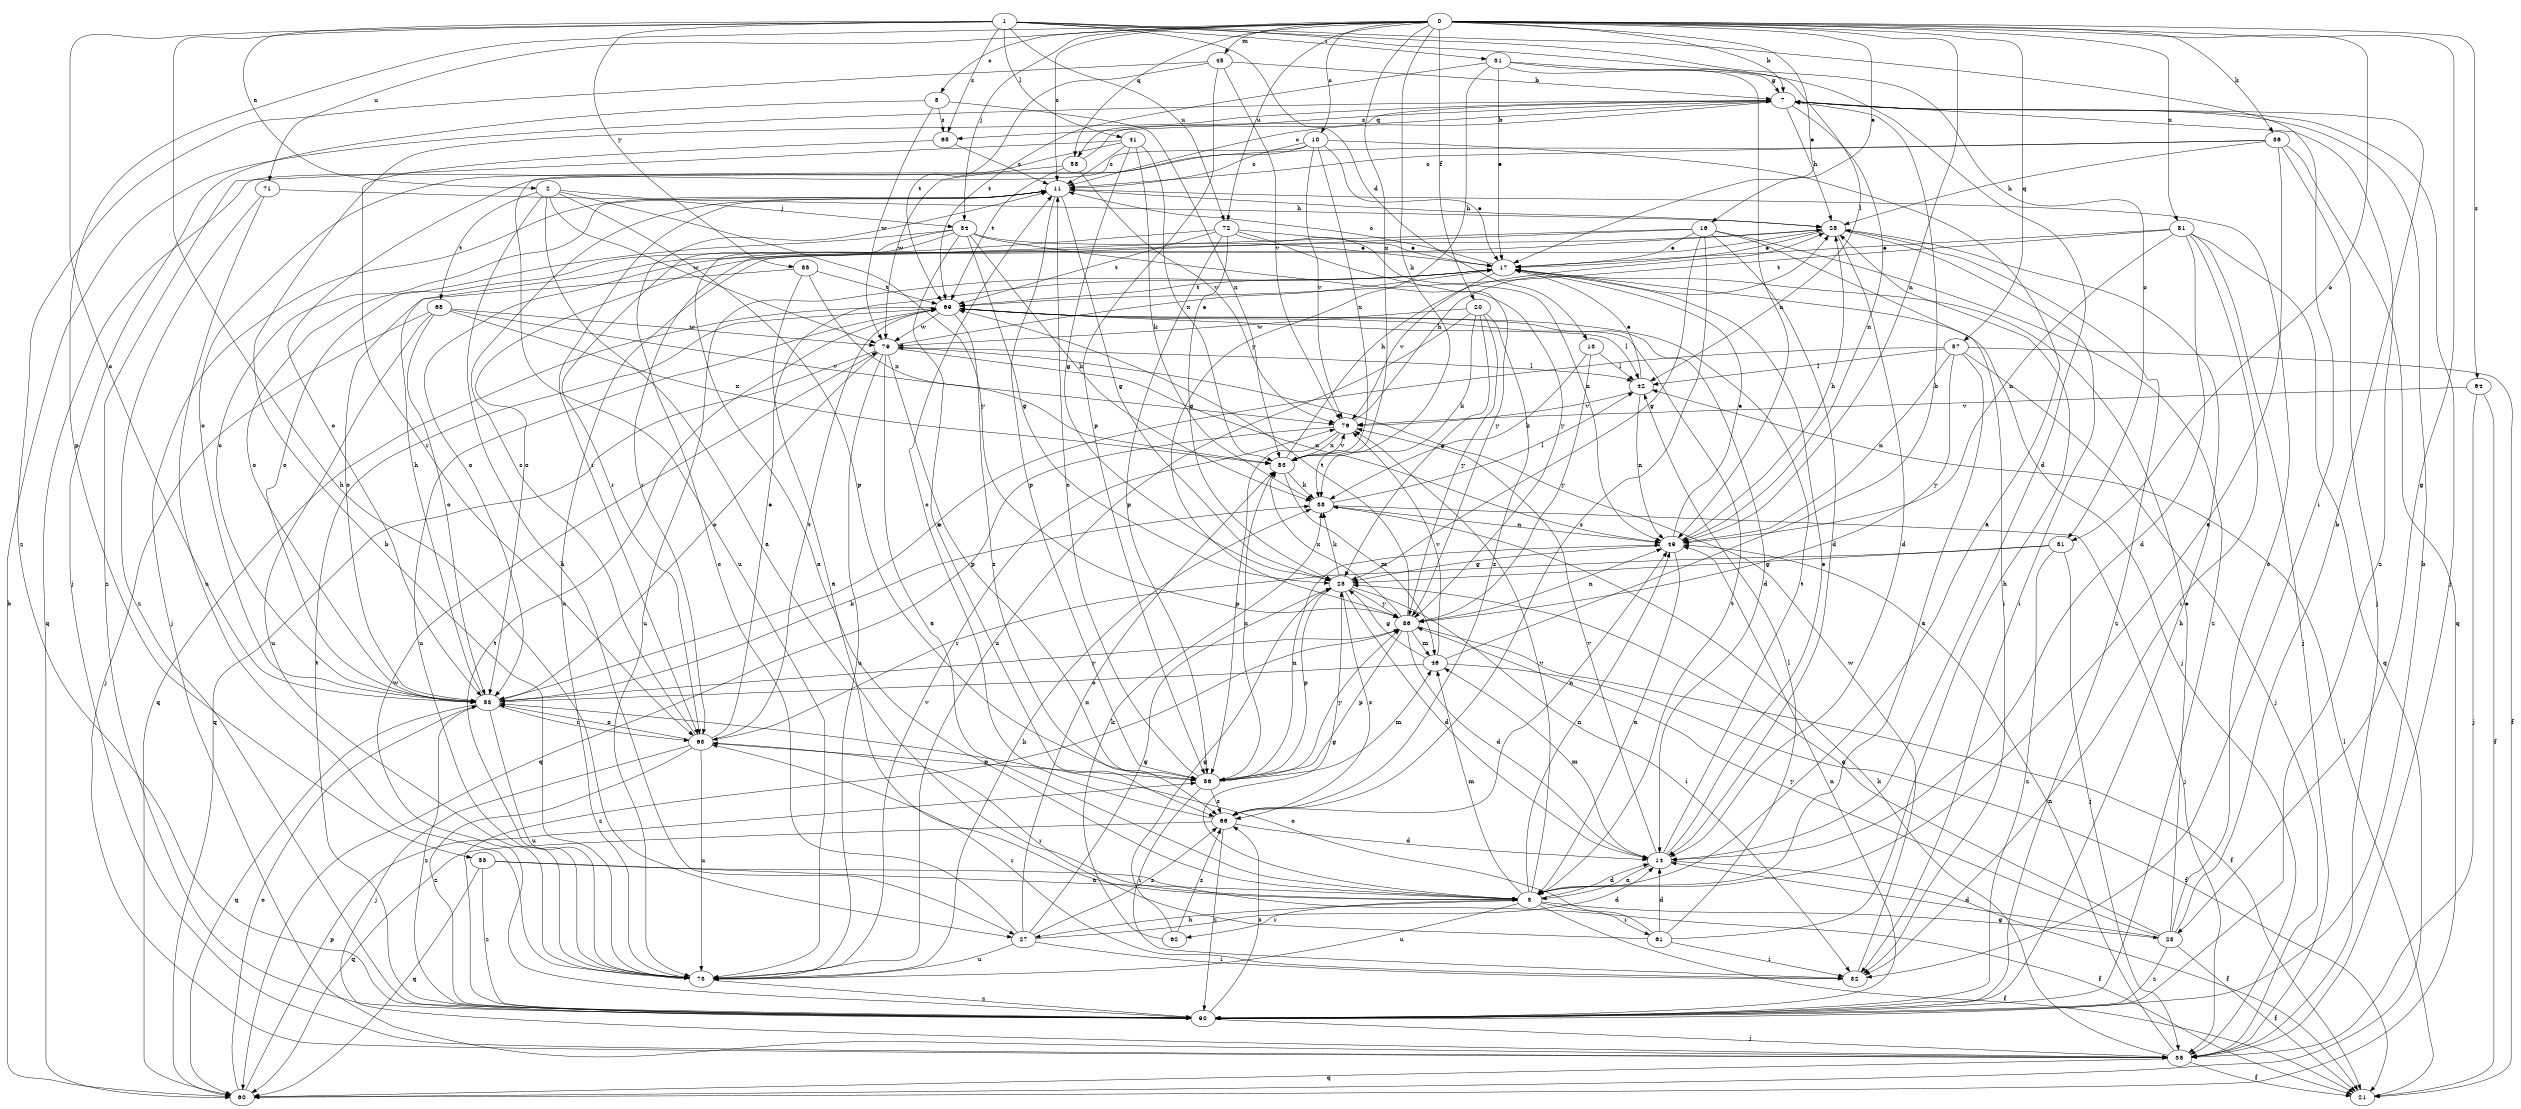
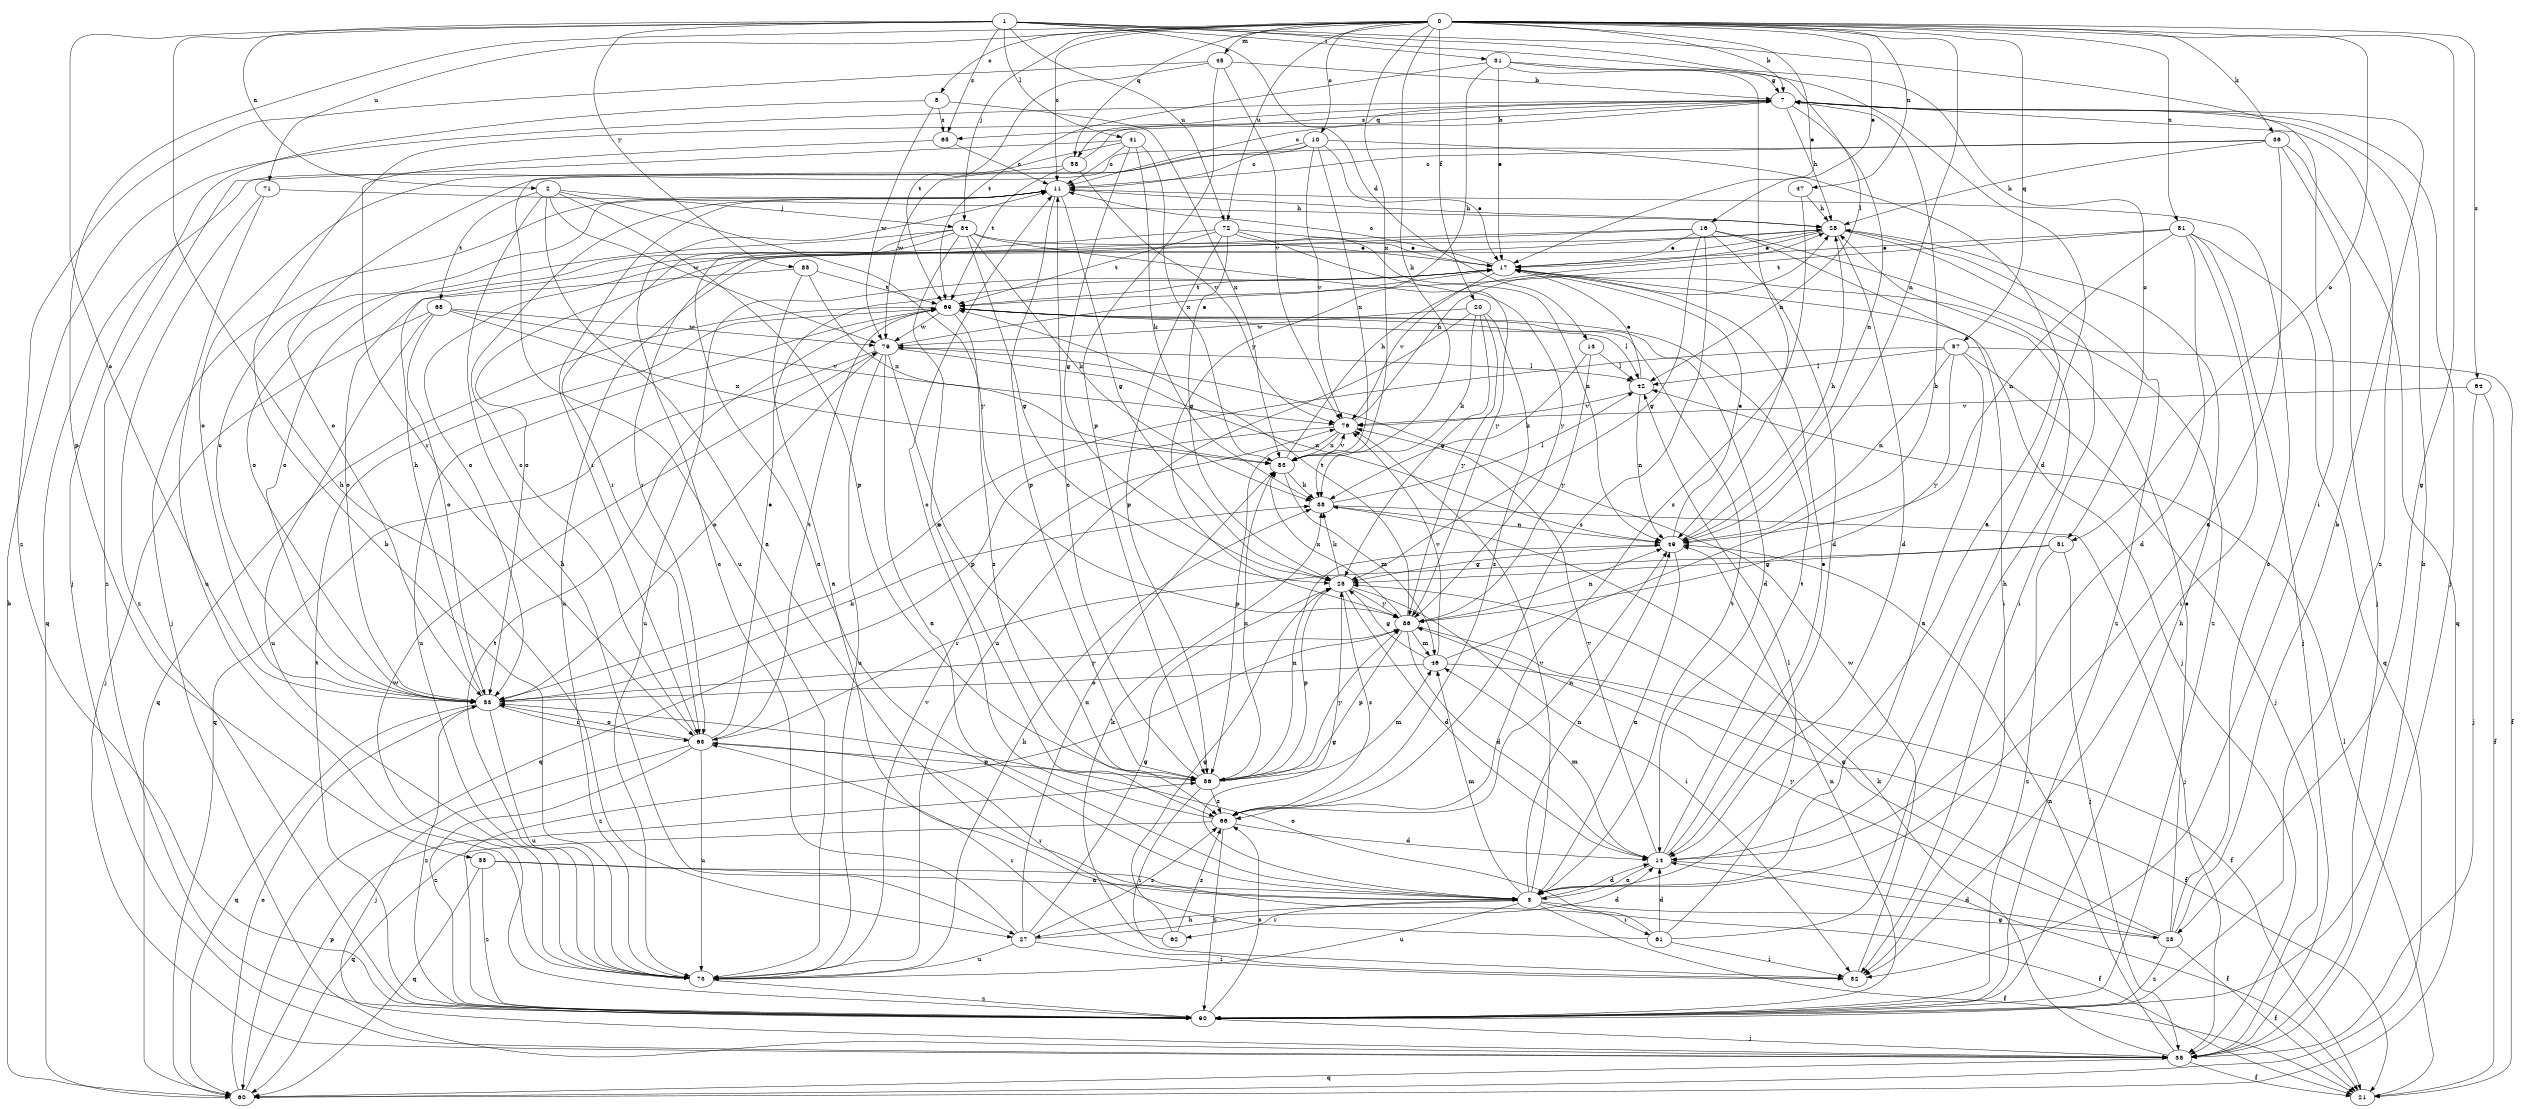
node "47": added
